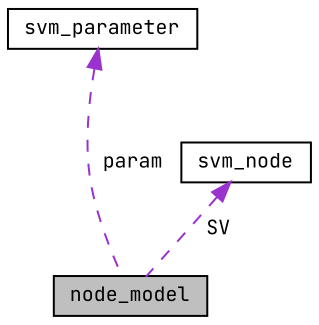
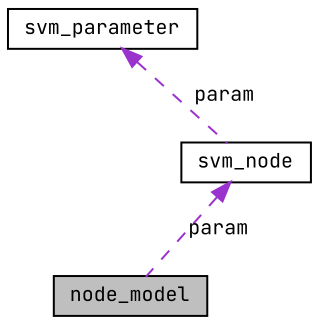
edge "node_model" -> "svm_parameter": now "svm_node" -> "svm_parameter"
edge "node_model" -> "svm_node": label " SV" -> " param"
